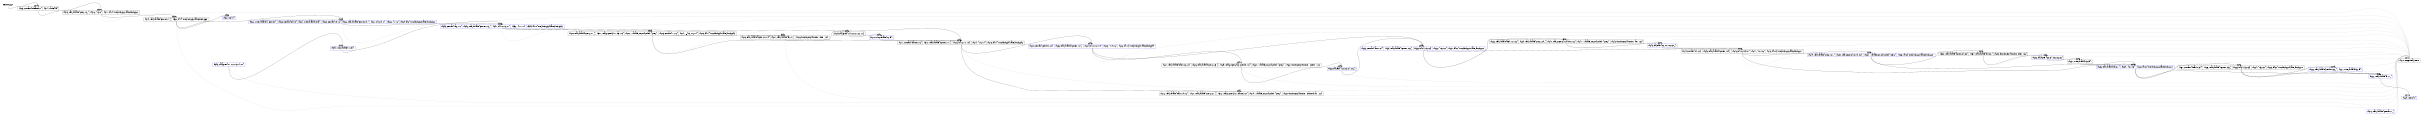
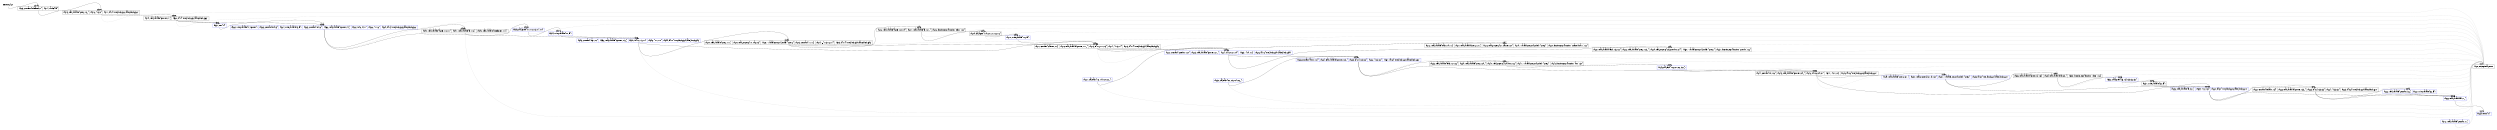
node "BB_entry660": label "BB_entry660" -> "BB_entry460"
node "19590: read-variable['agree',v12,v11]": added
edge "19627: read-variable['each',v23,v22]" -> "19632: call-each [v22,v23,v24,v26,-]*": removed
node "19621: call-each [v18,v19,v20,v22,-]*": added
